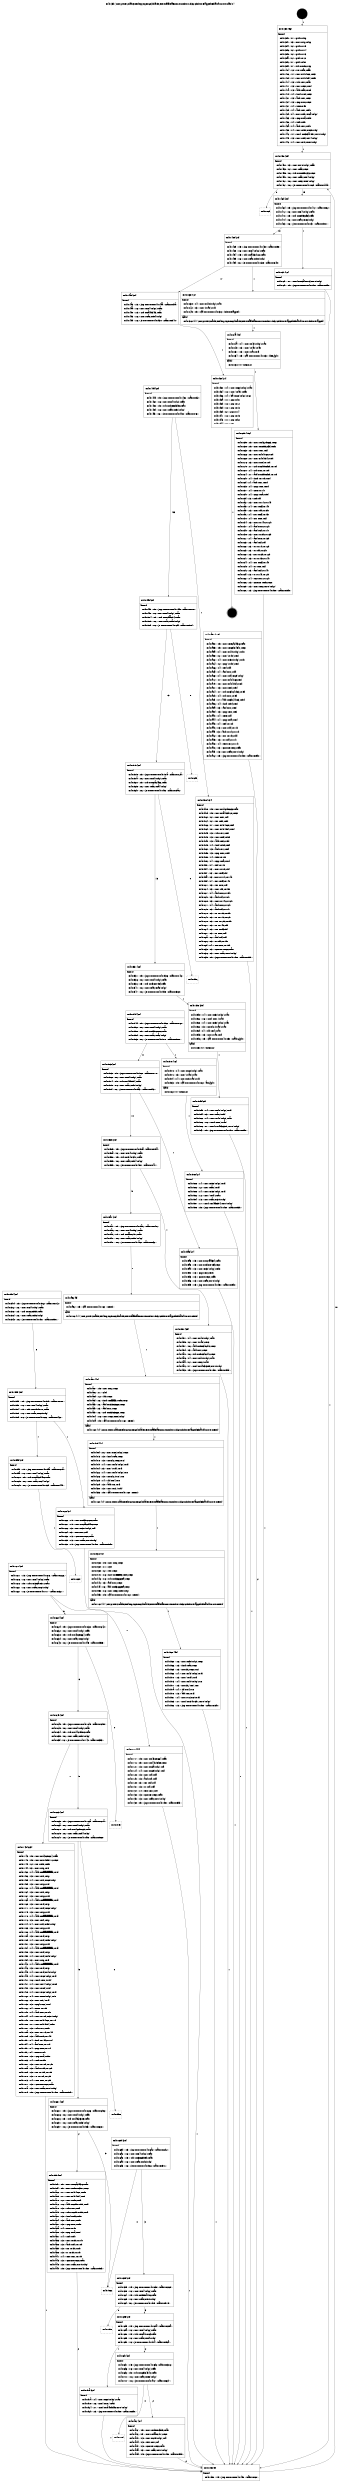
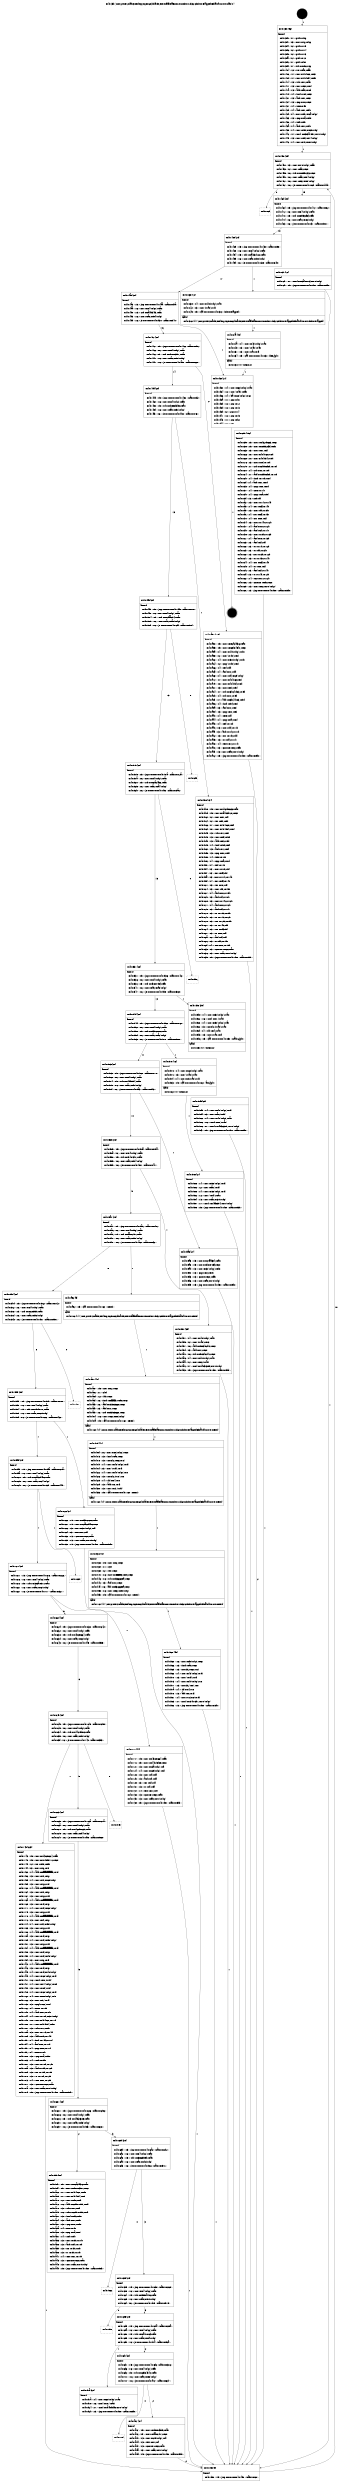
edge "0x40146d [28]" -> "0x401cf1 [12]": removed, label "1"
node "0x4014c1 [28]": added
edge "0x401c4a [15]" -> "0x401c59 [152]": now "0x401c4a [15]" -> "0x401d30 [21]"
edge "0x4014dd [28]" -> "0x4014f9 [28]": label " 93" -> " 13"
edge "0x401531 [28]" -> "0x40154d [28]": added, label "12"
edge "0x4019be [29]" -> "0x4019db [29]": removed, label "1"
edge "0x4015a1 [28]" -> "0x4015bd [28]": added, label "8"
node "0x401d81": added
edge "0x4015f5 [28]" -> "0x401611 [28]": added, label "7"
edge "0x40162d [28]" -> "0x401d45": now "0x401649 [28]" -> "0x401d45"
node "0x401dbe": removed
edge "0x401681 [28]" -> "0x40196c": now "0x401681 [28]" -> "0x40169d [28]"
edge "0x4019f8 [88]" -> "0x401de0 [5]": removed, label "2"
edge "0x401d1a [22]" -> "0x401de0 [5]": removed, label "1"
